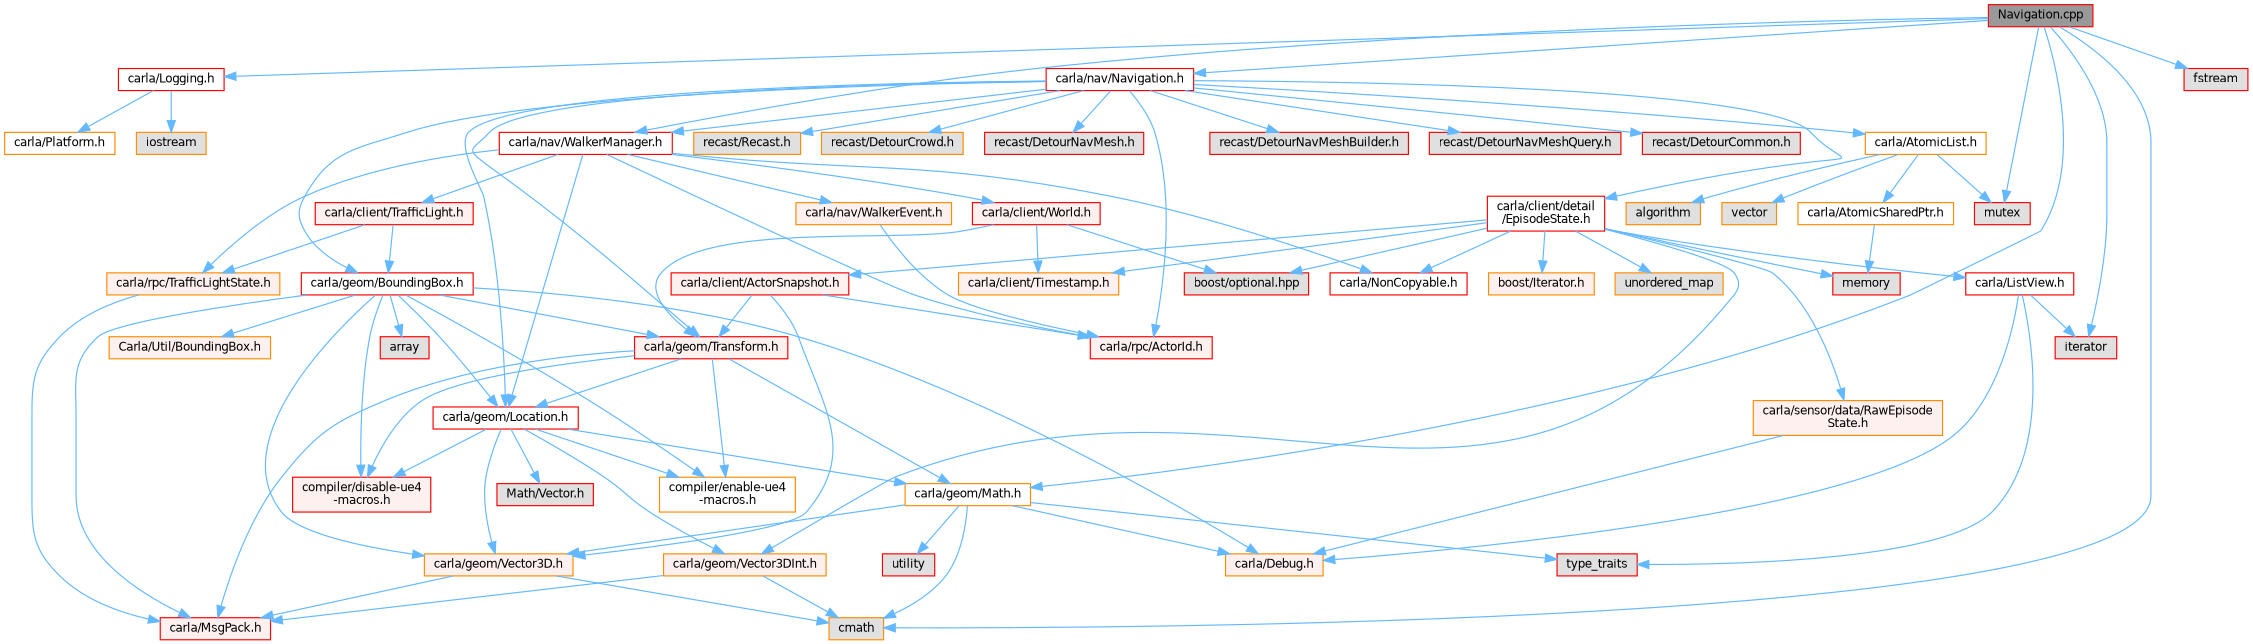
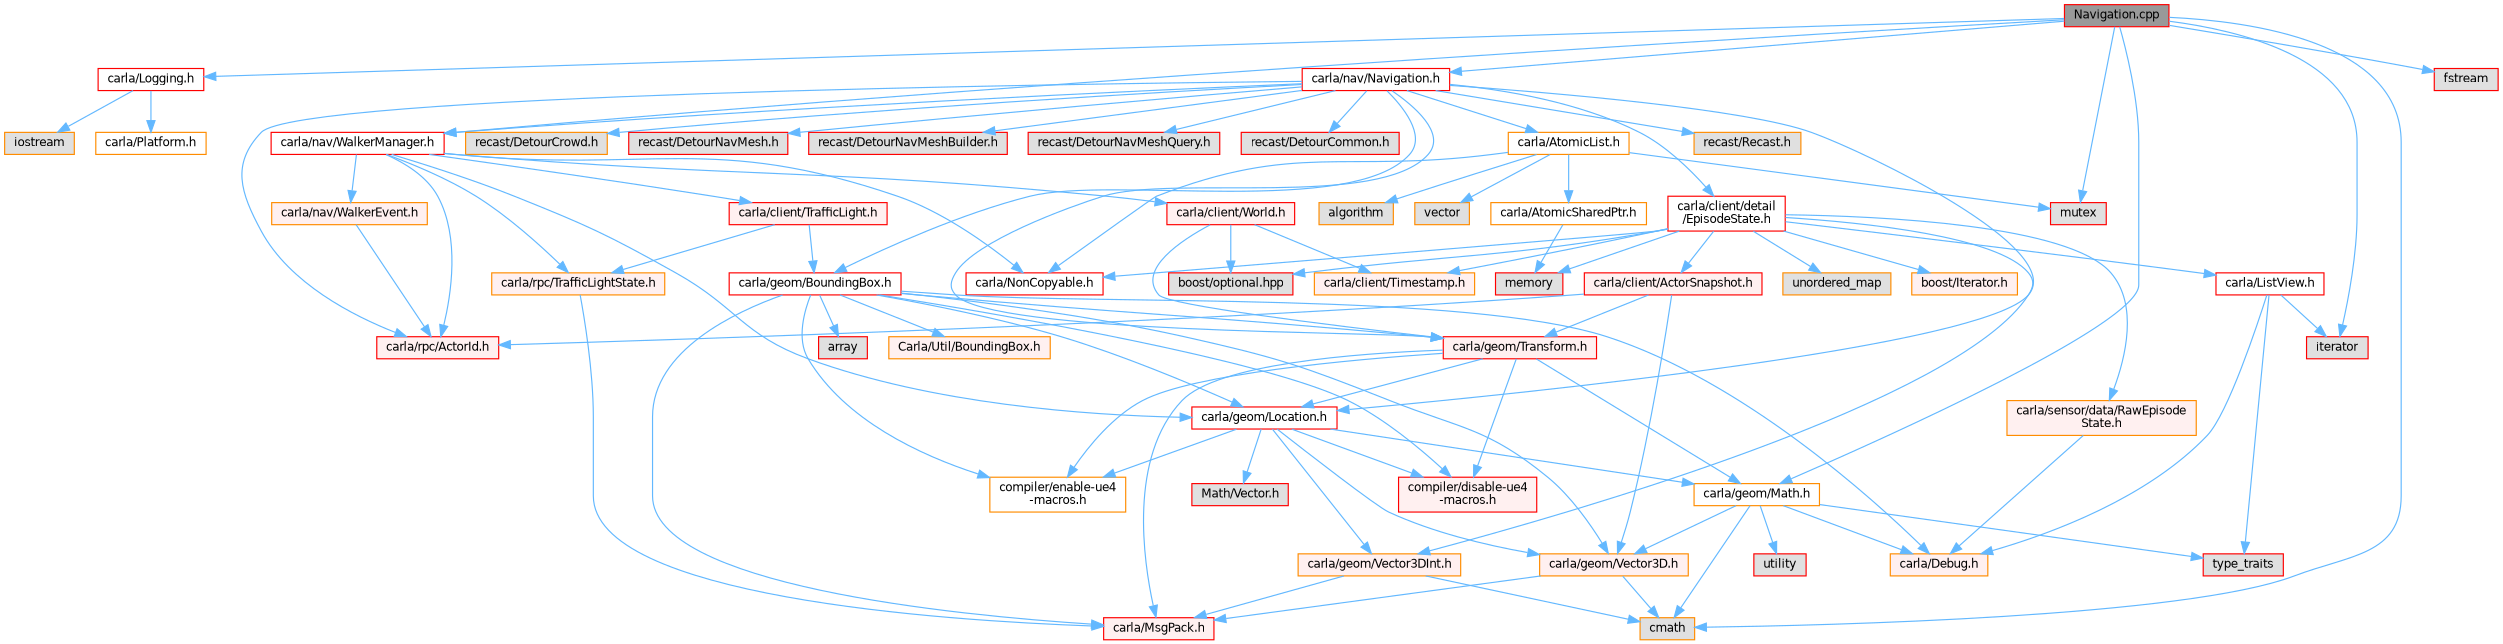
edge "carla/AtomicList.h" -> "carla/NonCopyable.h": added
